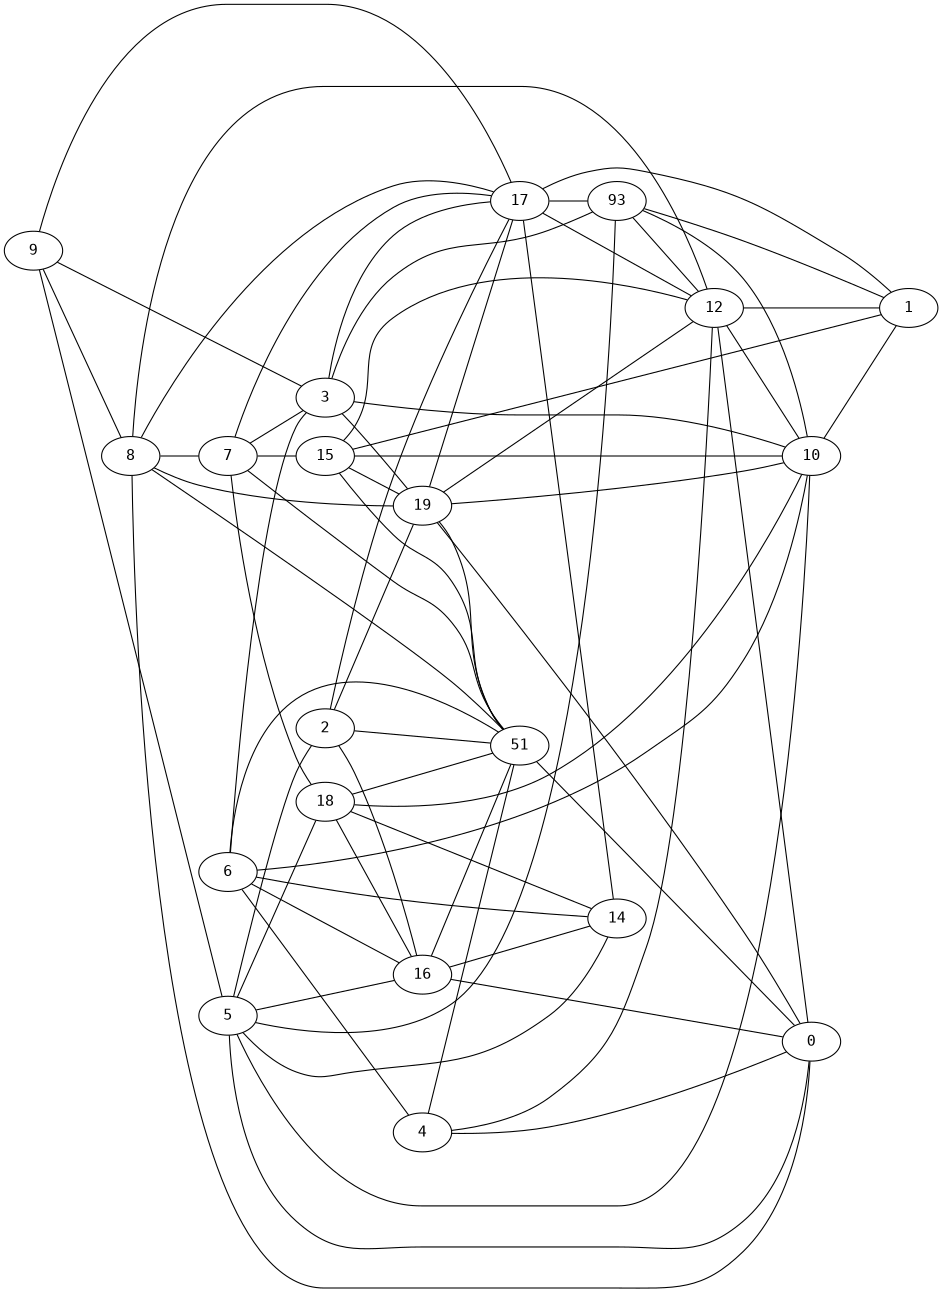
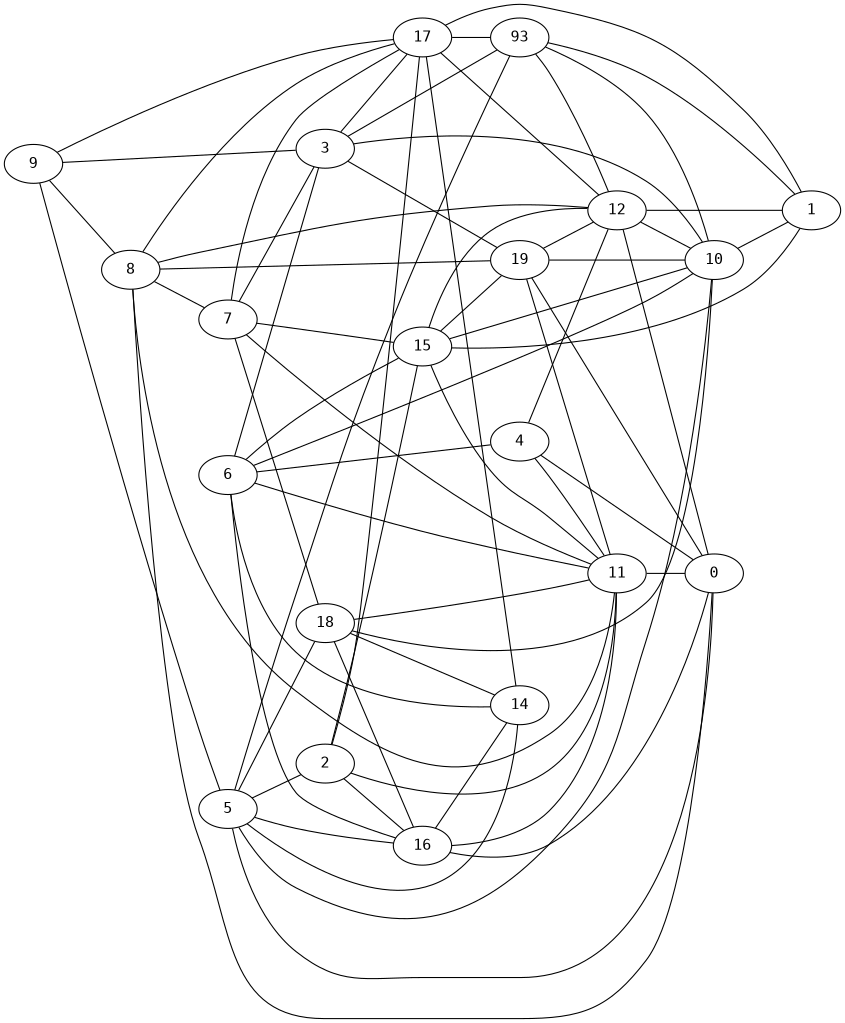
edge "17" -- "19": removed
edge "15" -- "6": added
edge "19" -- "2": now "15" -- "2"
node "51": label "51" -> "11"
